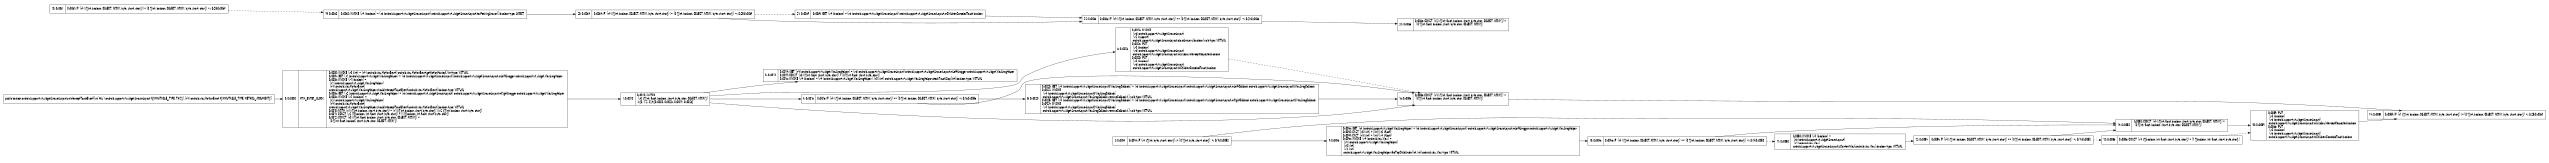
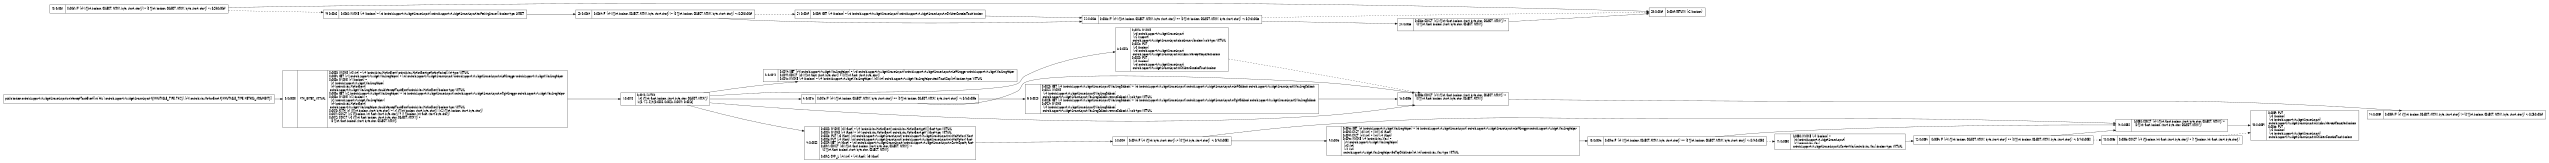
node "25: 0x006f": added
node "0: 0x0000": text "MTH_ENTER_BLOCK" -> "MTH_ENTER_VIRTUAL"
edge "15: 0x0059" -> "17: 0x005f": removed
node "7: 0x0033": added
